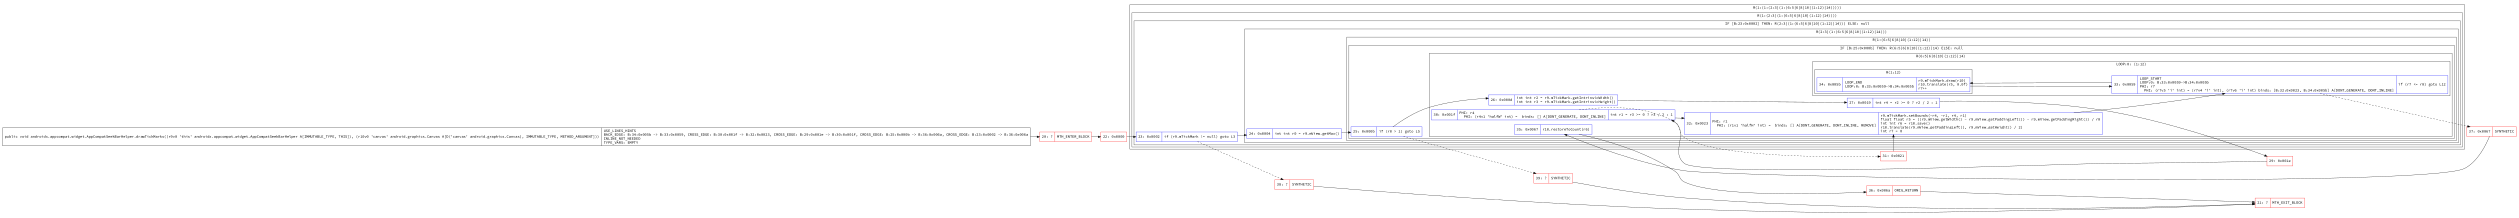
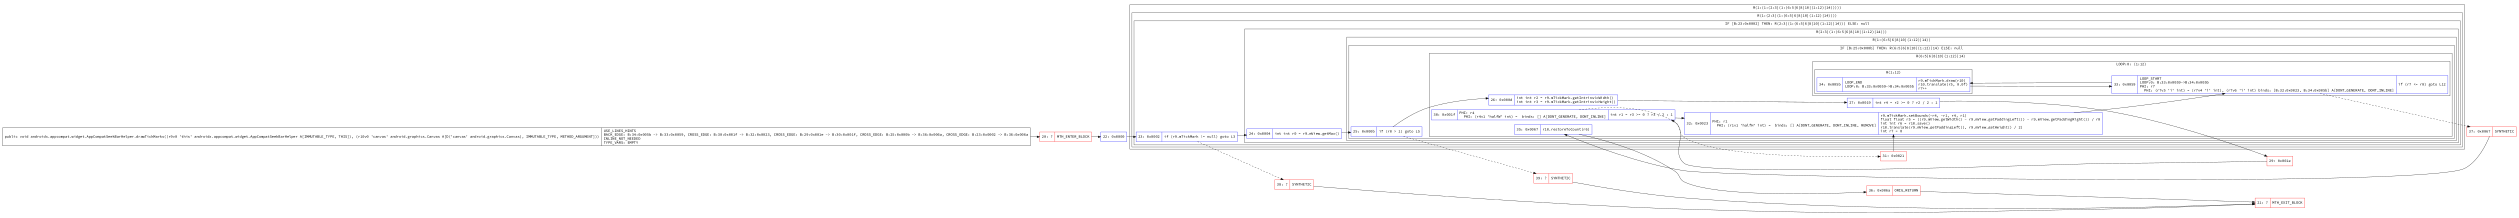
node "22: 0x0000": color red -> blue
